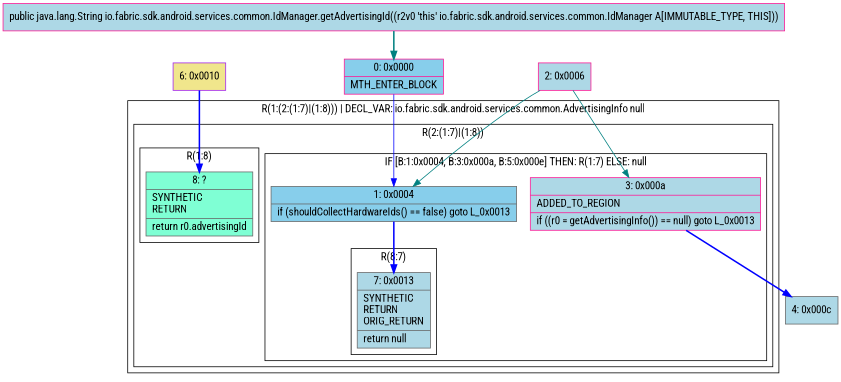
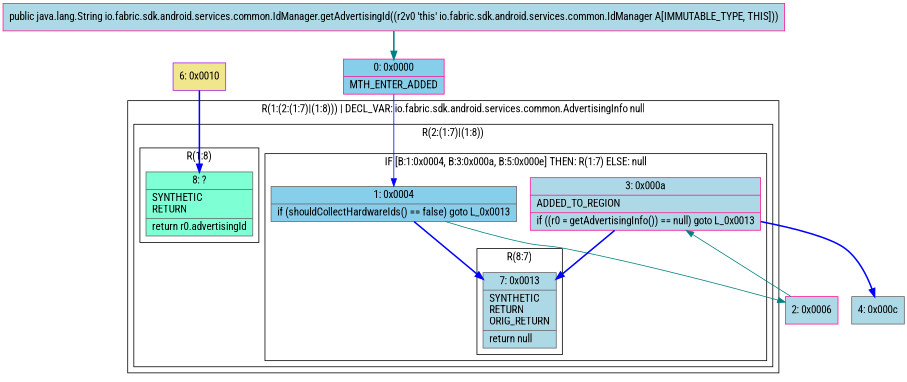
node "0: 0x0000": text "MTH_ENTER_BLOCK" -> "MTH_ENTER_ADDED"
edge "2: 0x0006" -> "1: 0x0004": reversed
edge "3: 0x000a" -> "7: 0x0013": added
